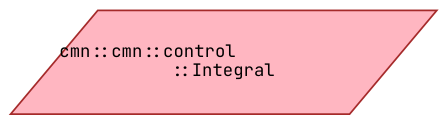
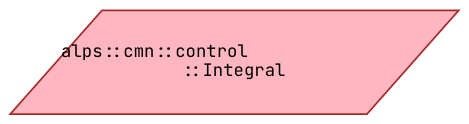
node "cmn::cmn::control ::Integral": label "cmn::cmn::control ::Integral" -> "alps::cmn::control ::Integral"
